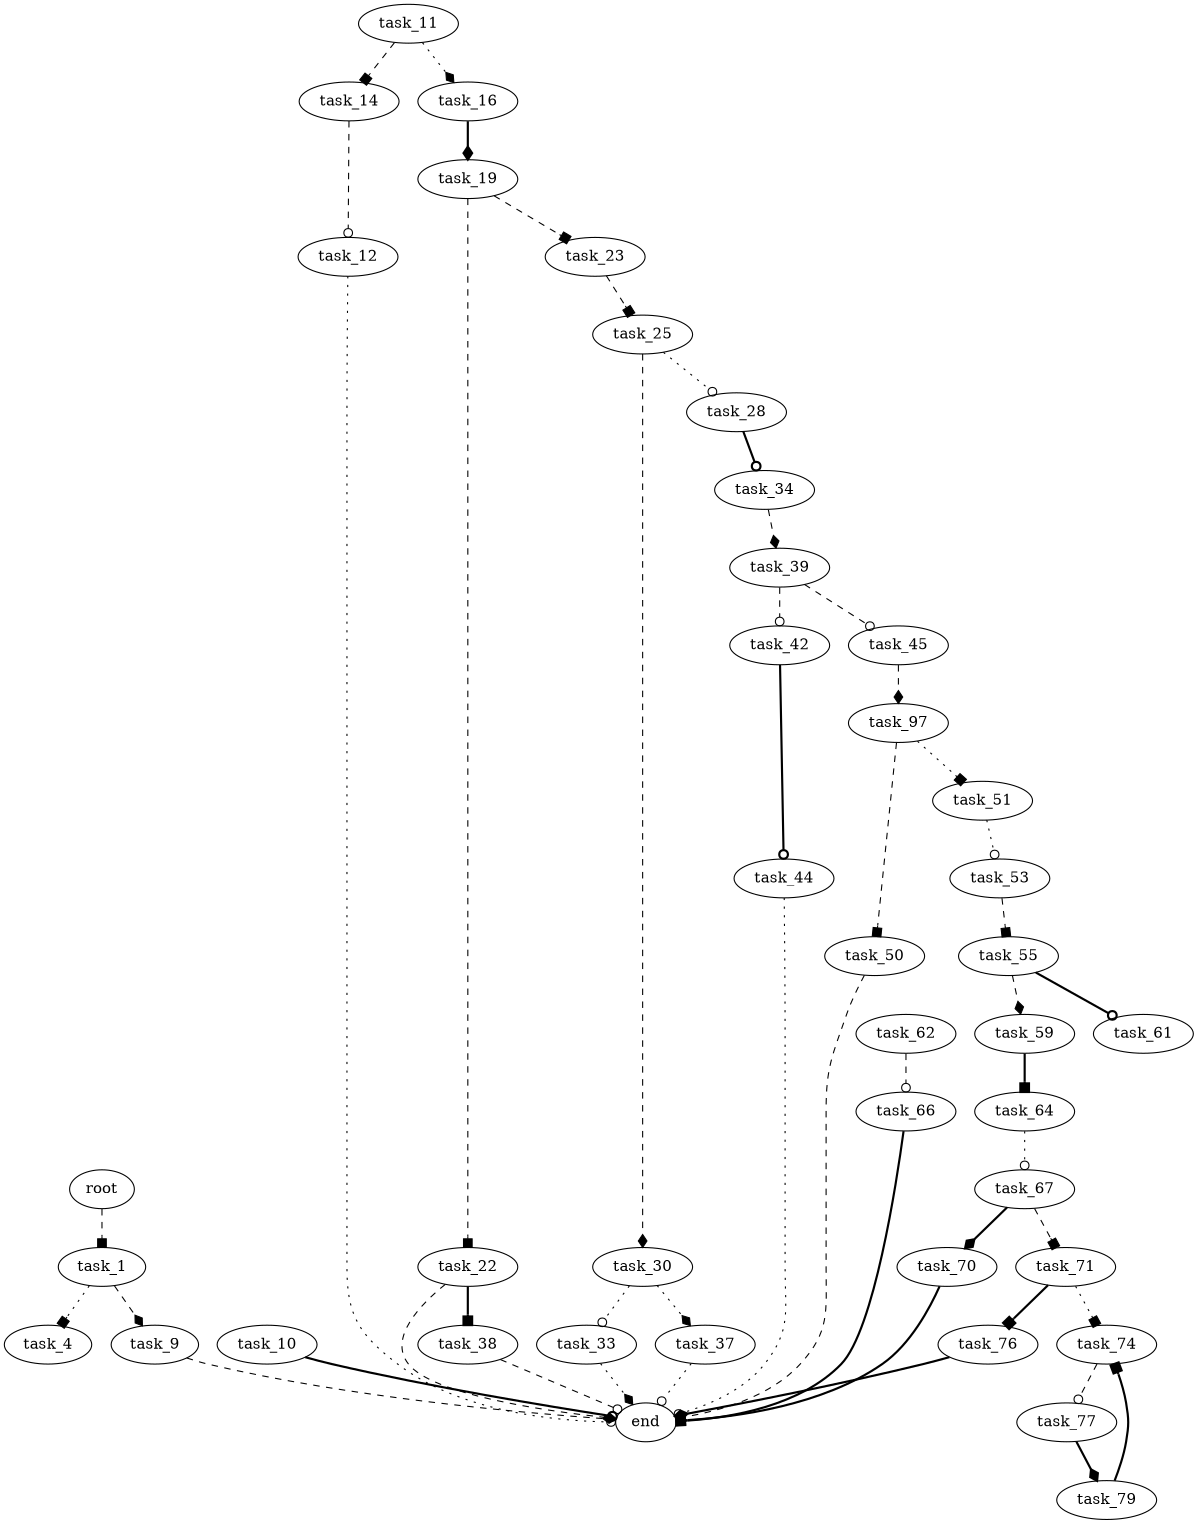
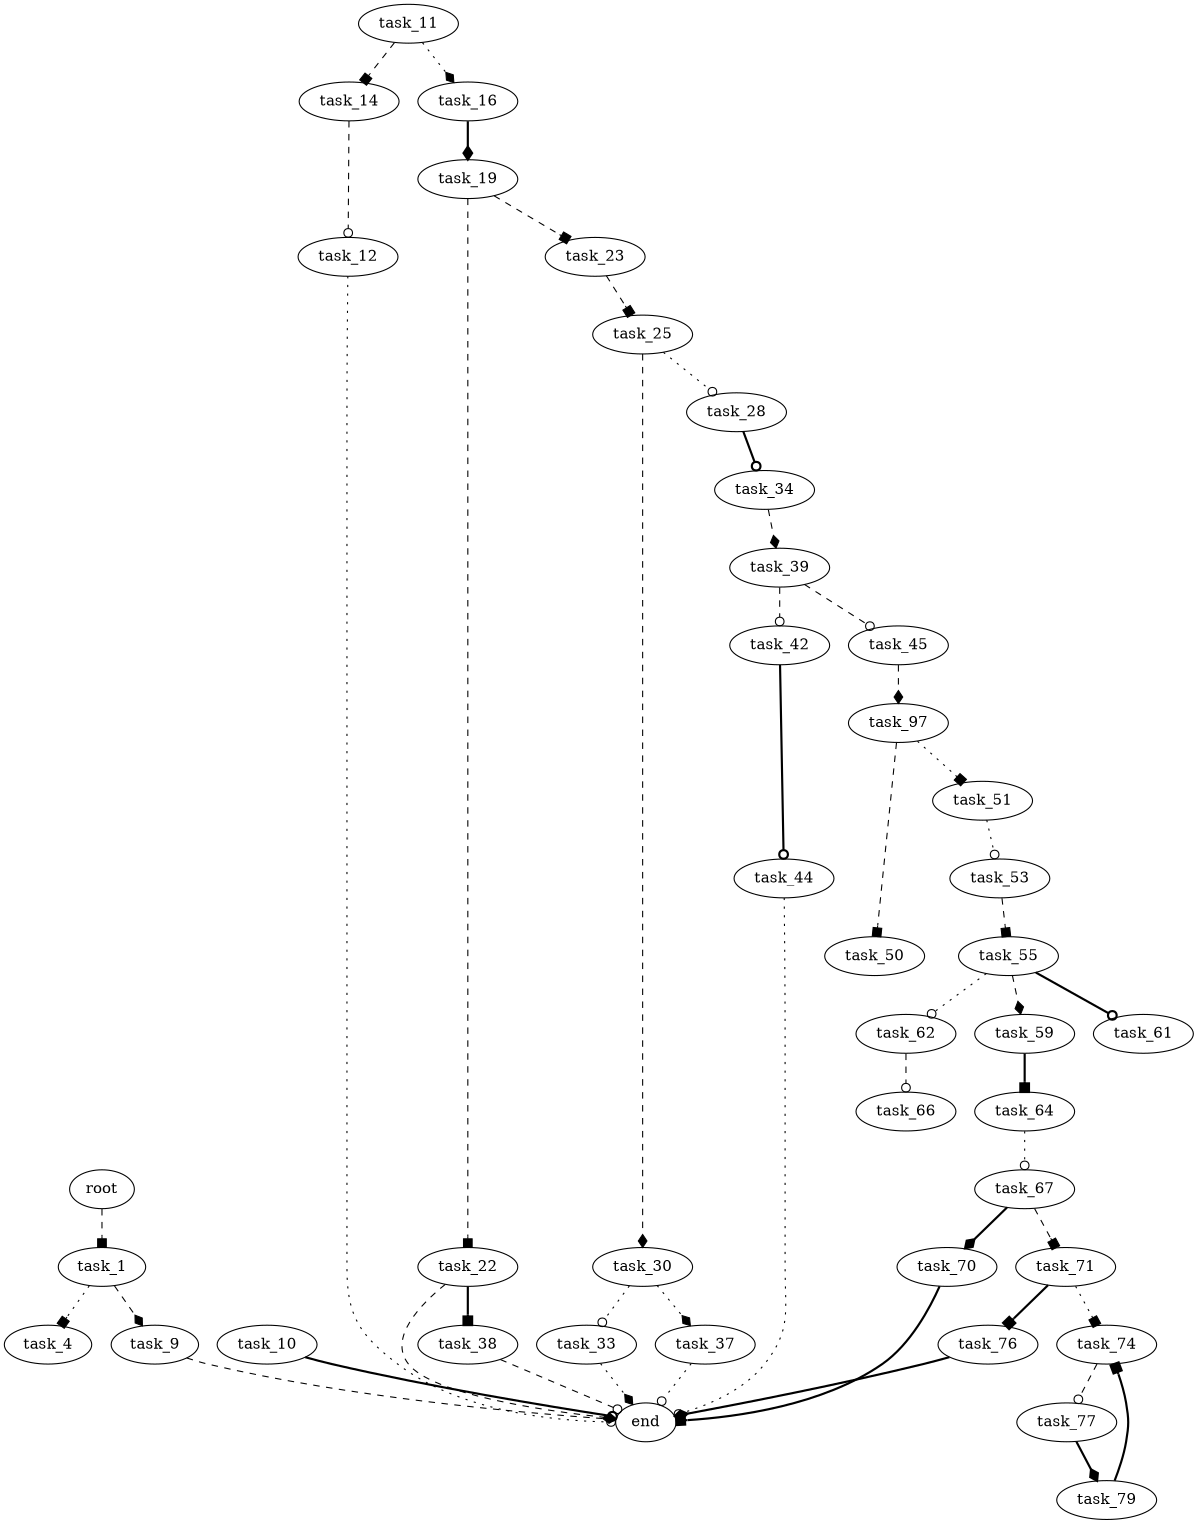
edge "task_55" -> "task_62": added
edge "task_50" -> "end": removed
edge "task_66" -> "end": removed
